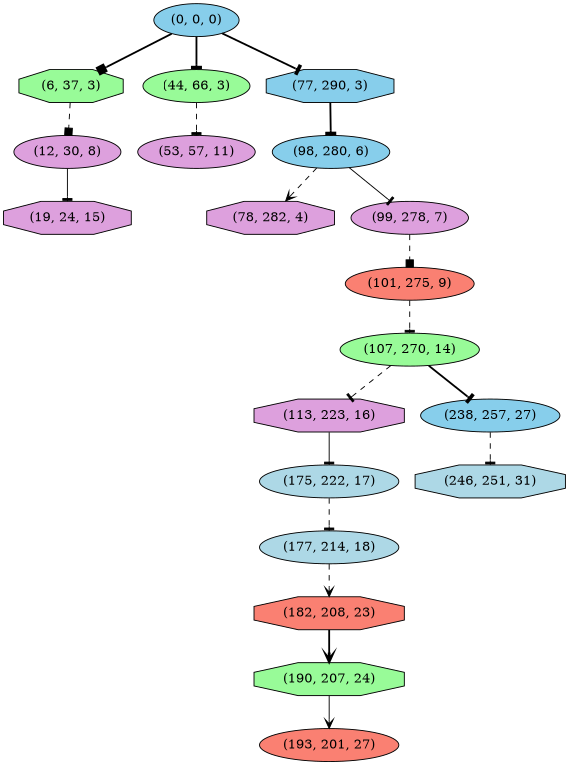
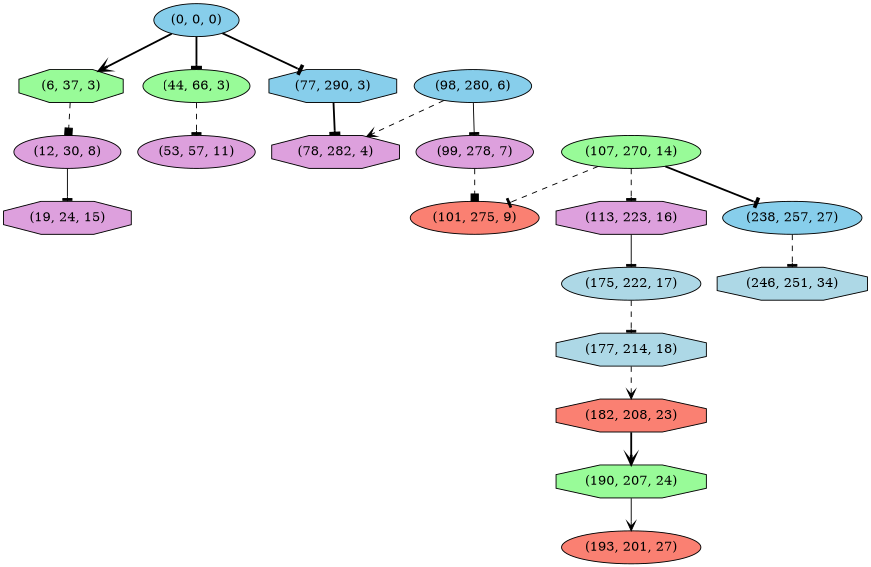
edge "(0, 0, 0)" -> "(6, 37, 3)": arrowhead box -> vee
edge "(77, 290, 3)" -> "(98, 280, 6)": now "(77, 290, 3)" -> "(78, 282, 4)"
edge "(101, 275, 9)" -> "(107, 270, 14)": reversed
node "(246, 251, 31)": label "(246, 251, 31)" -> "(246, 251, 34)"
node "(177, 214, 18)": shape ellipse -> octagon
